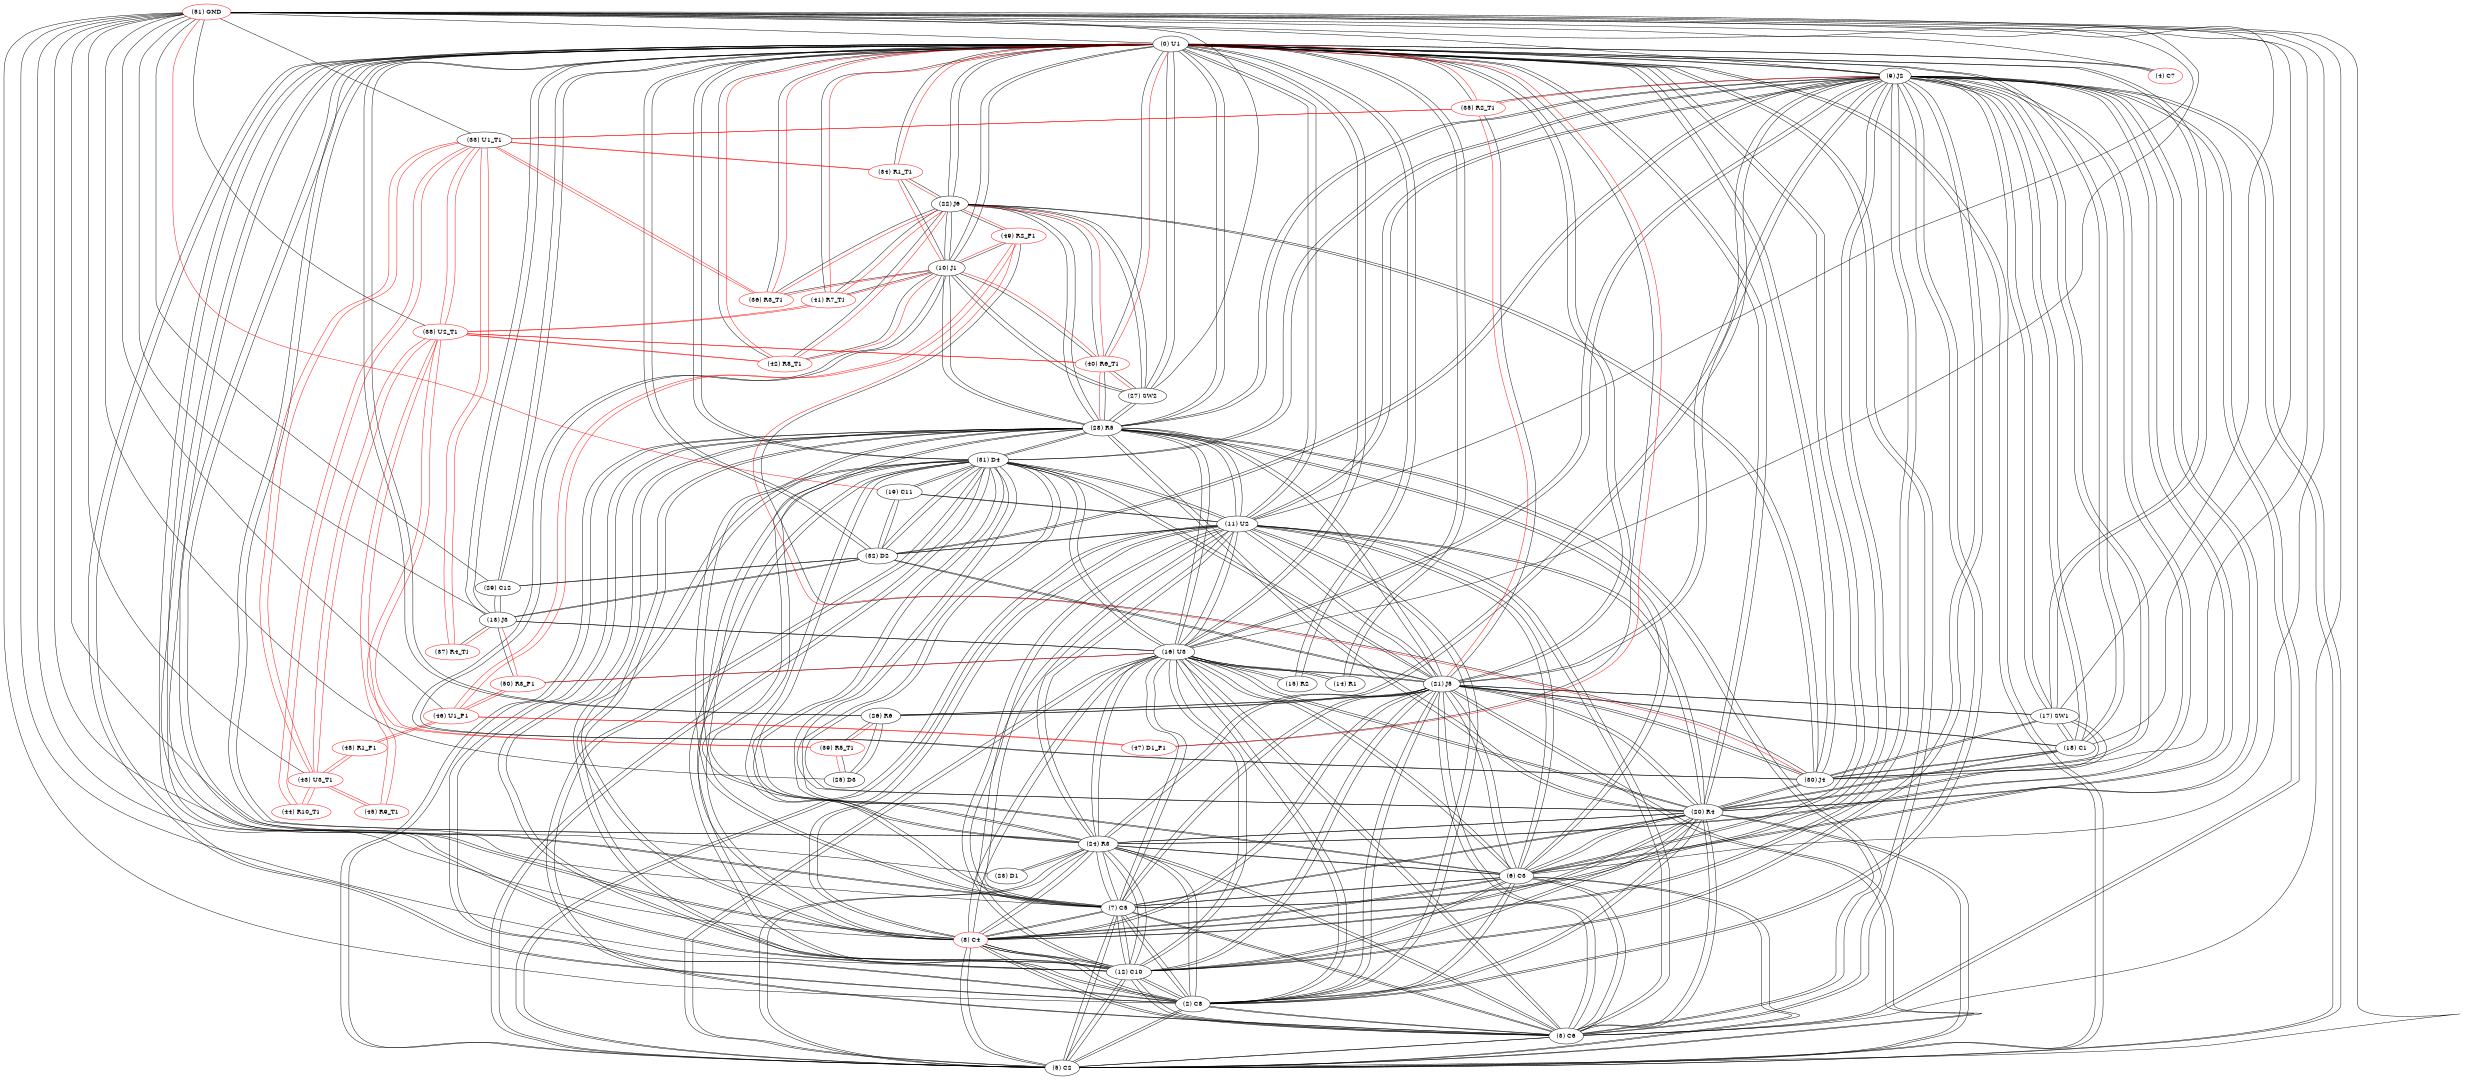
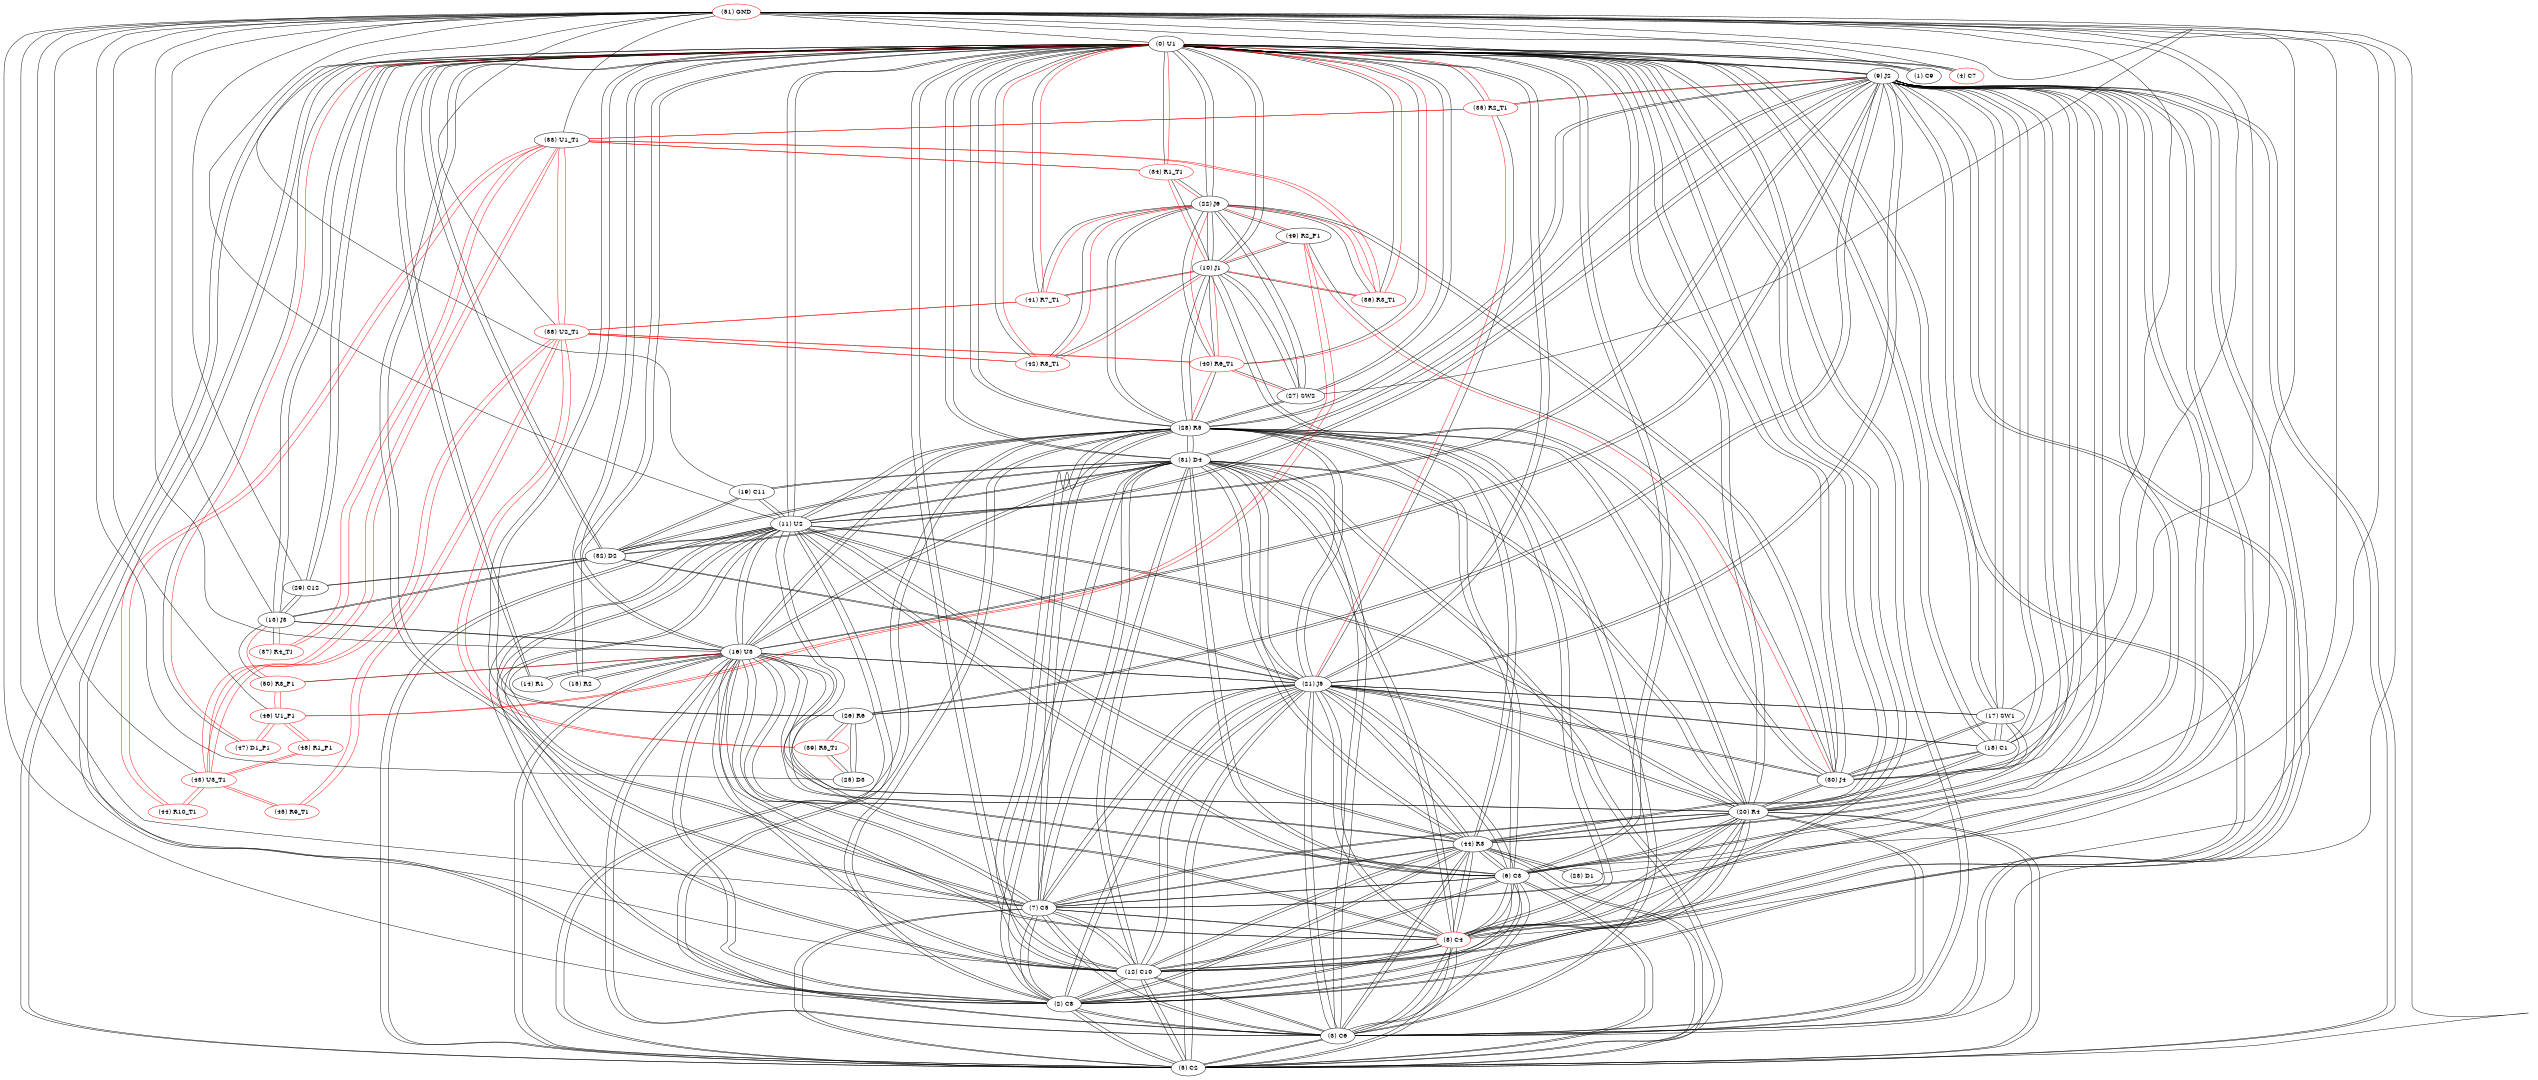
node "(1) C9": added
node "(49) R2_P1": color red -> black
edge "(51) GND" -- "(19) C11": color red -> black
node "(24) R3": label "(24) R3" -> "(44) R3"
